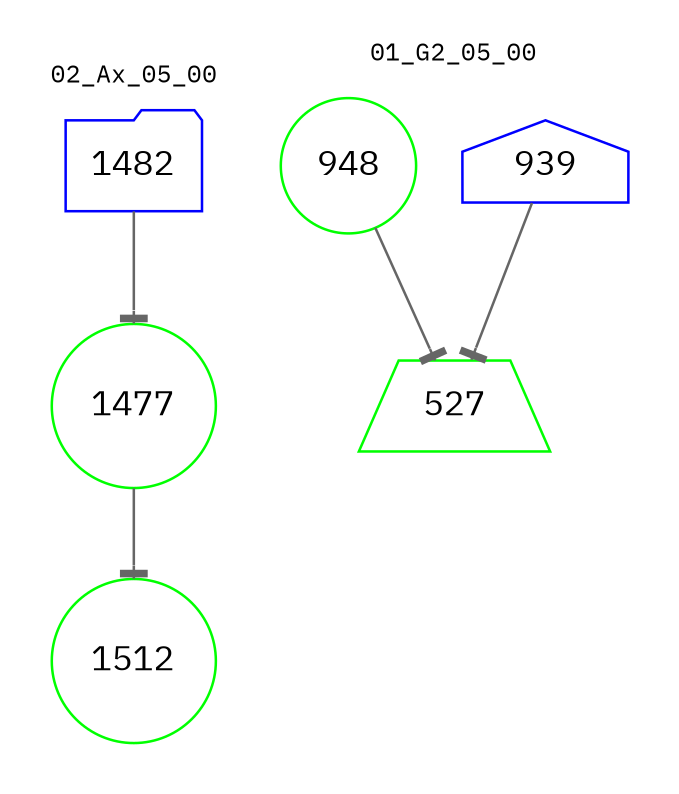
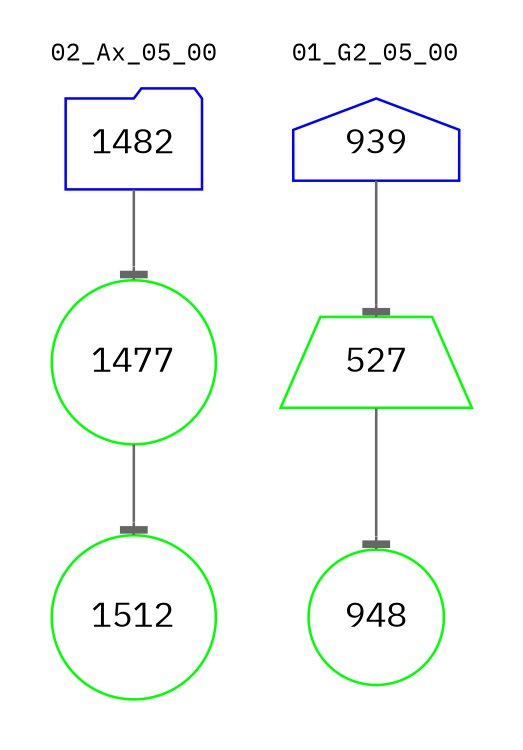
edge "948" -> "527": reversed
